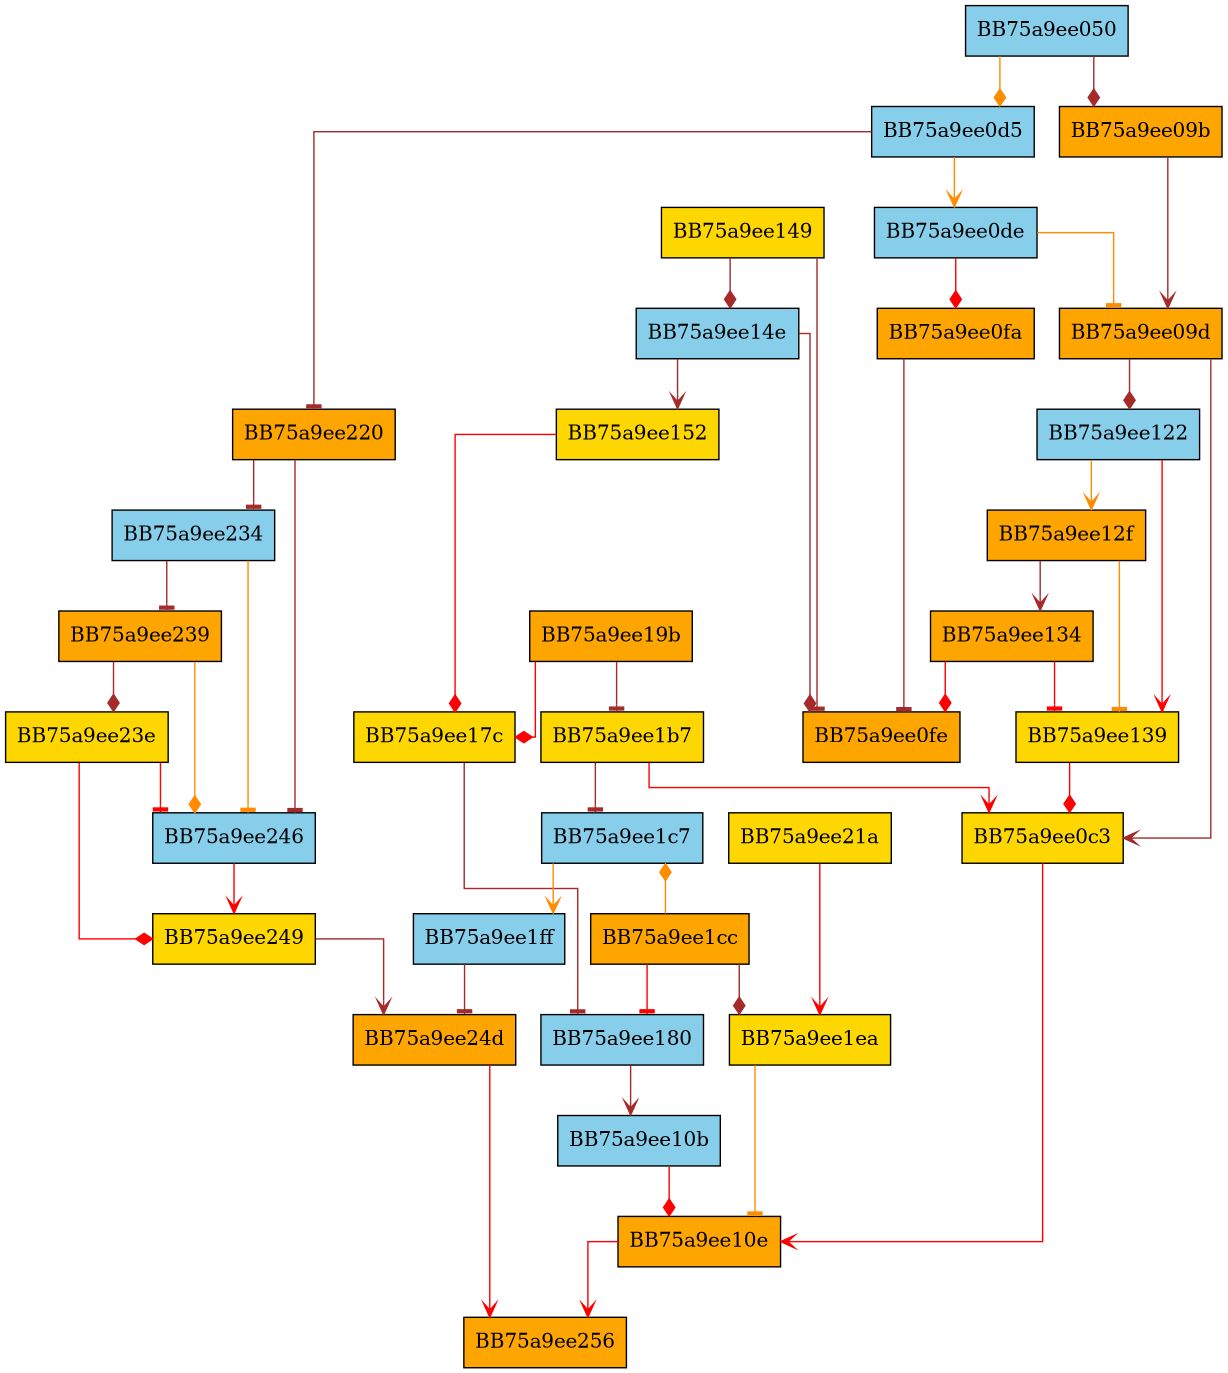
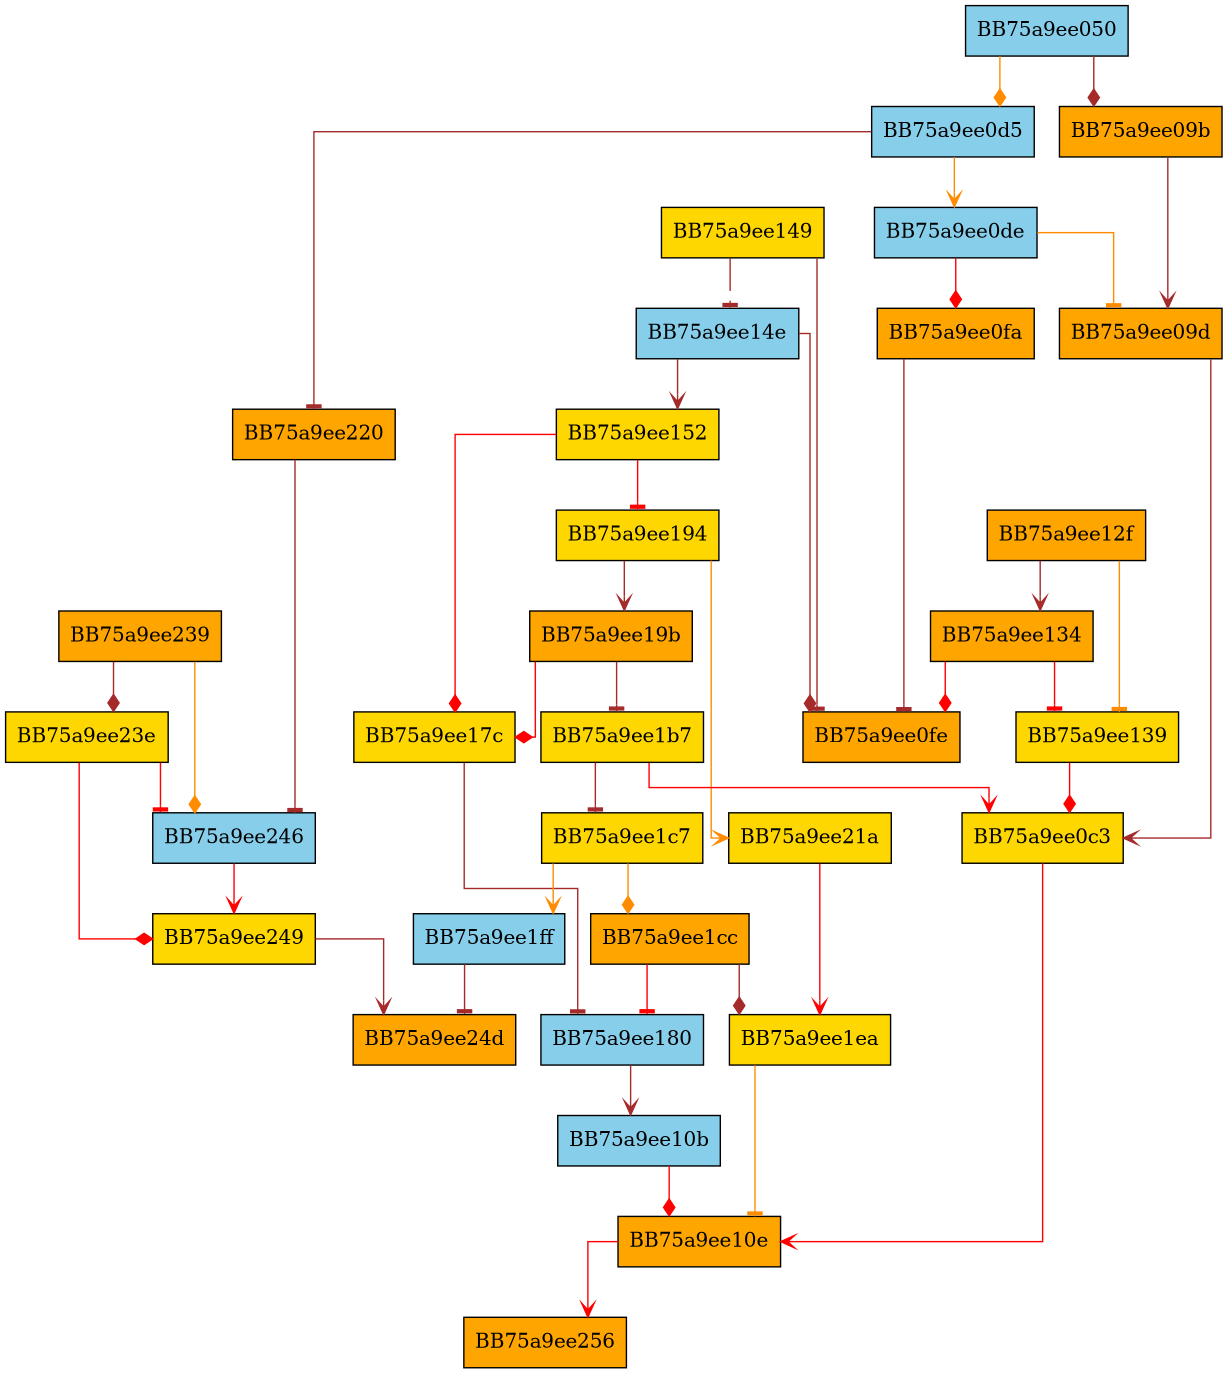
edge "BB75a9ee149" -> "BB75a9ee14e": arrowhead diamond -> tee
node "BB75a9ee122": removed
node "BB75a9ee234": removed
node "BB75a9ee194": added
node "BB75a9ee1c7": fillcolor skyblue -> gold
edge "BB75a9ee1cc" -> "BB75a9ee1c7": reversed
edge "BB75a9ee24d" -> "BB75a9ee256": removed
